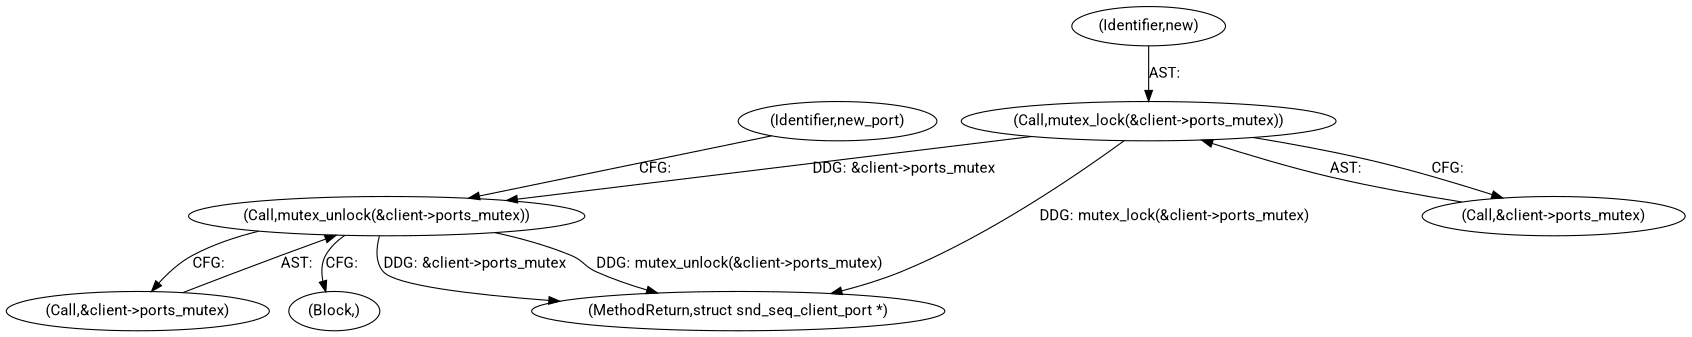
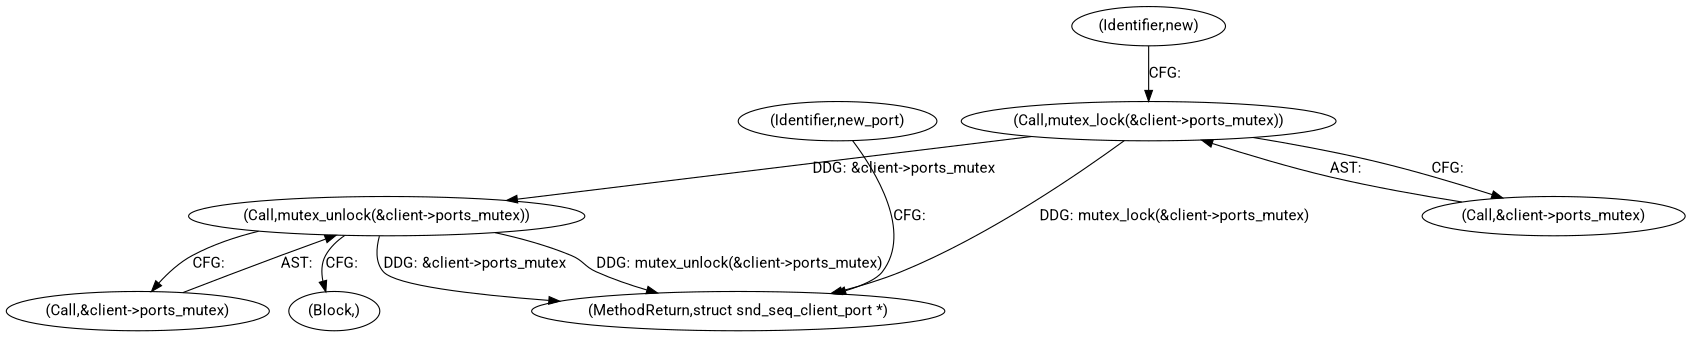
edge "(Identifier,new)" -> "(Call,mutex_lock(&client->ports_mutex))": label "AST: " -> "CFG: "
edge "(Identifier,new_port)" -> "(Call,mutex_unlock(&client->ports_mutex))": now "(Identifier,new_port)" -> "(MethodReturn,struct snd_seq_client_port *)"
